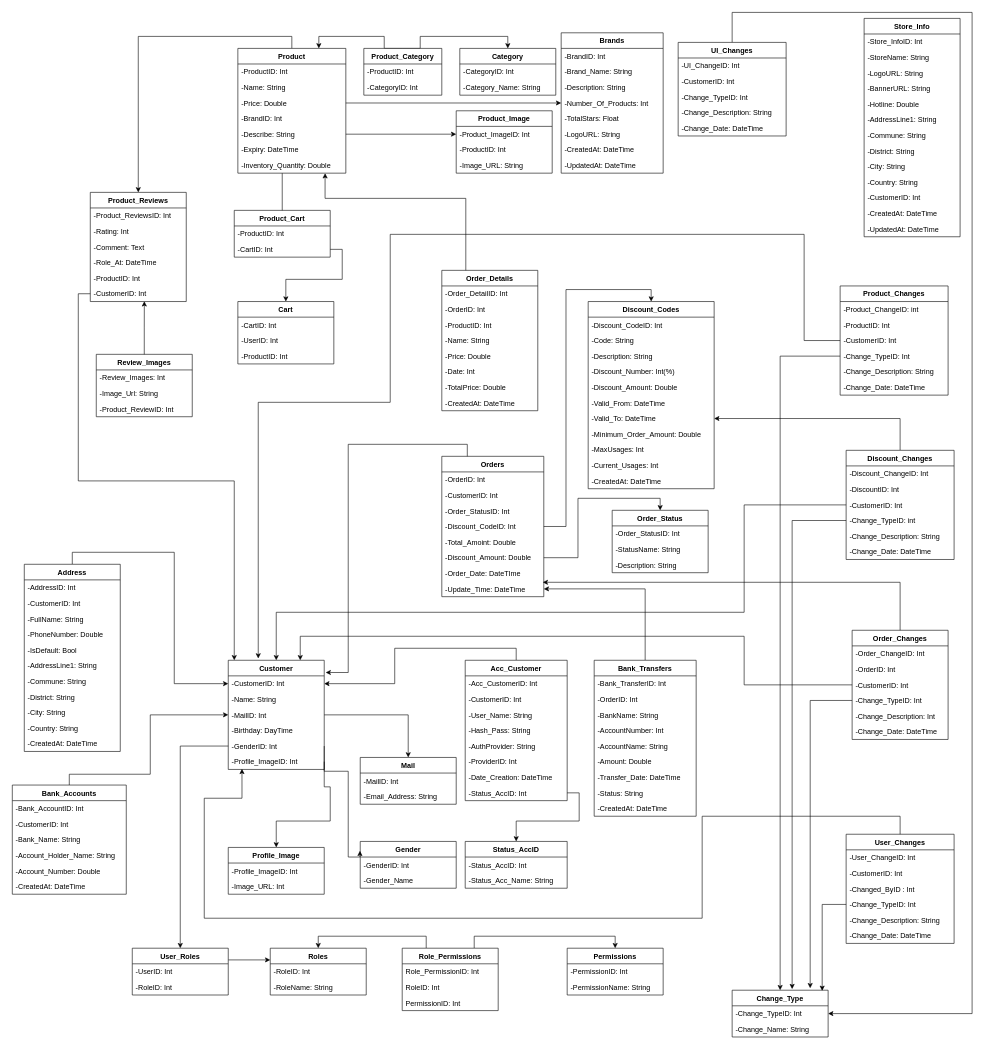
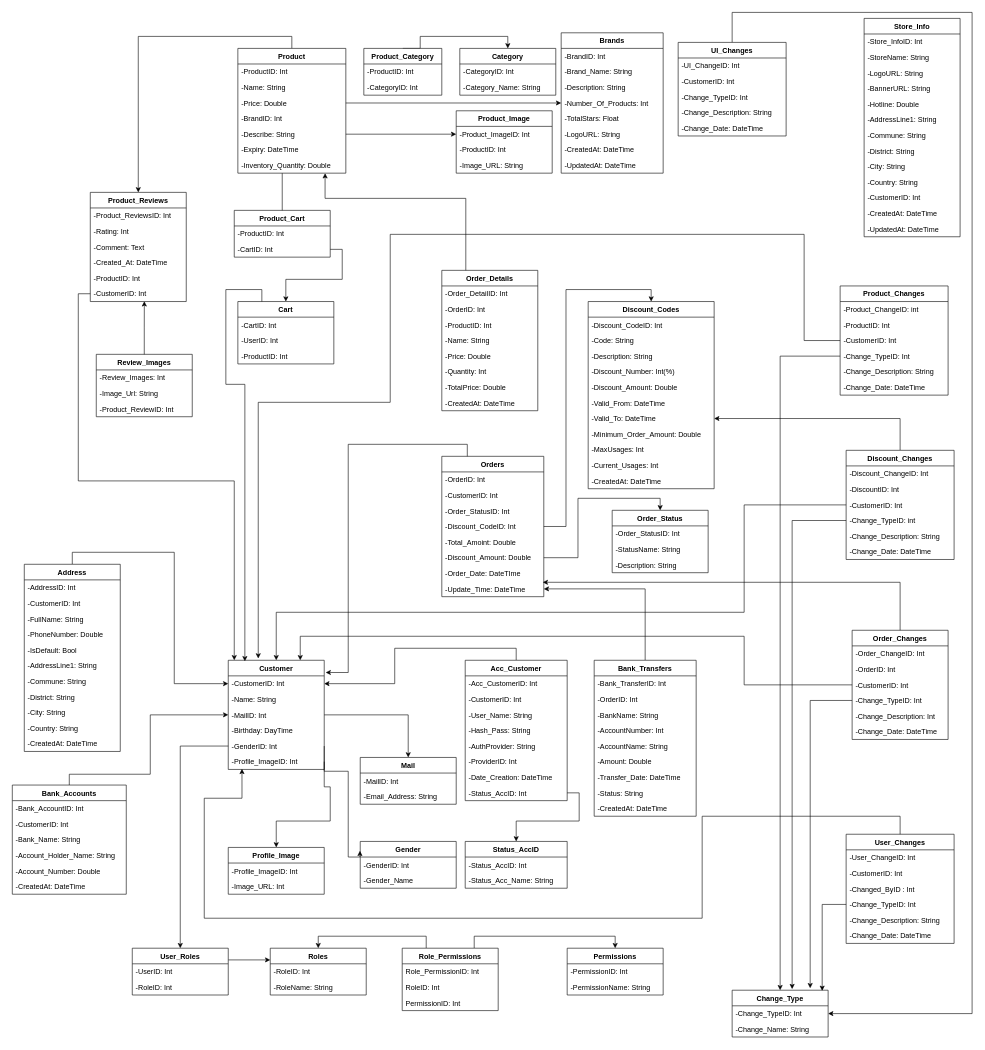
edge "Product_Category" -> "Product": removed
node "-Role_At: DateTime": label "-Role_At: DateTime" -> "-Created_At: DateTime"
edge "Cart" -> "Customer": added
node "-Date: Int": label "-Date: Int" -> "-Quantity: Int"
